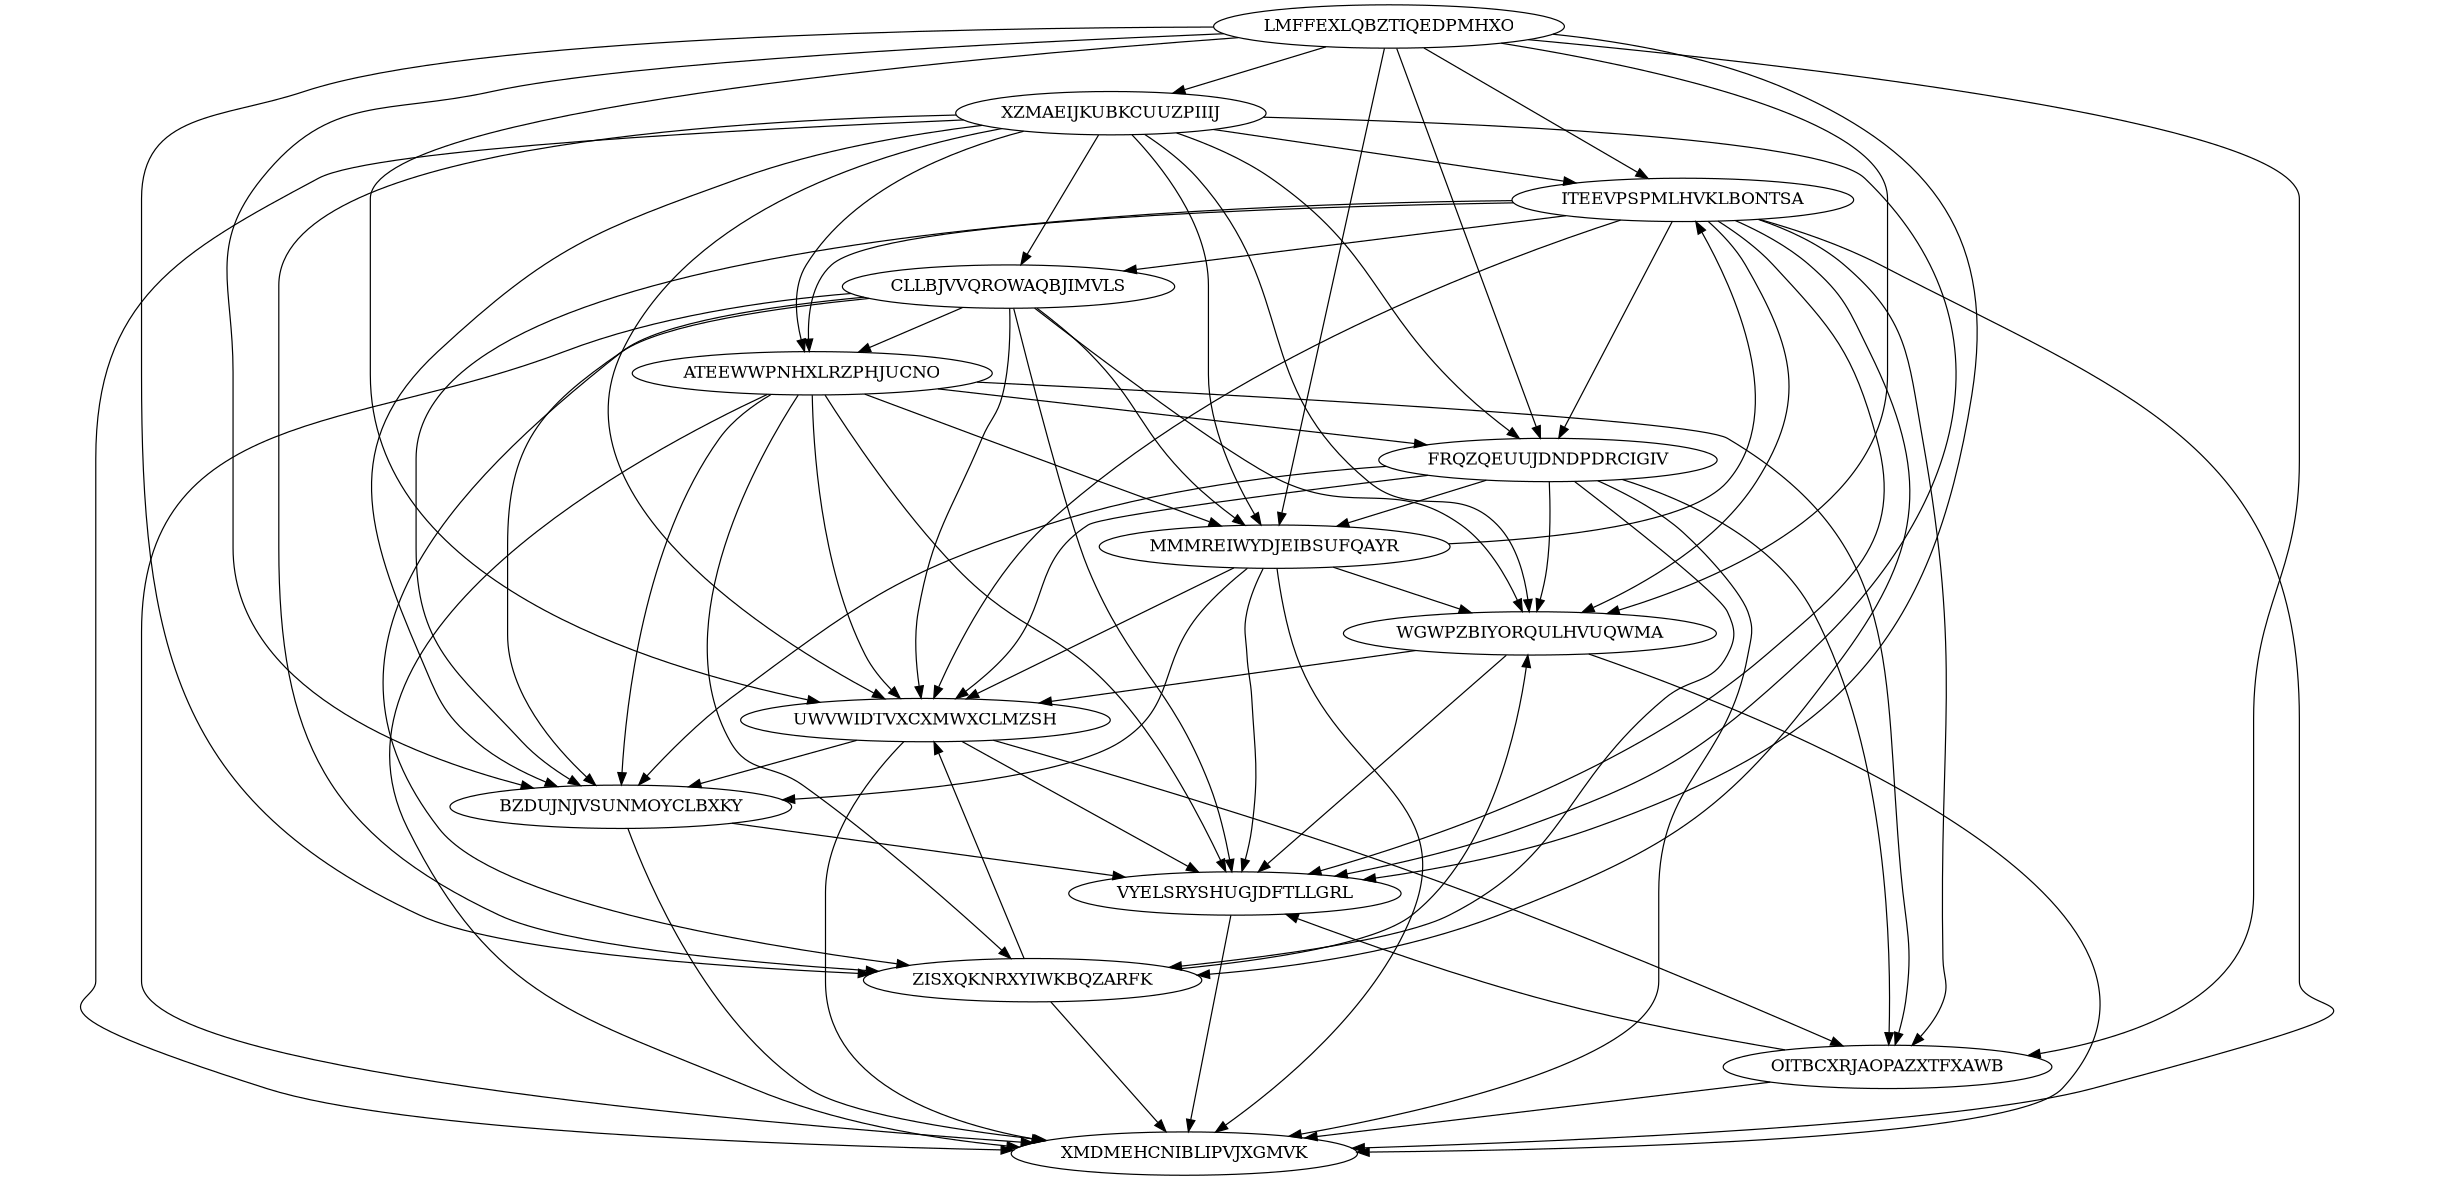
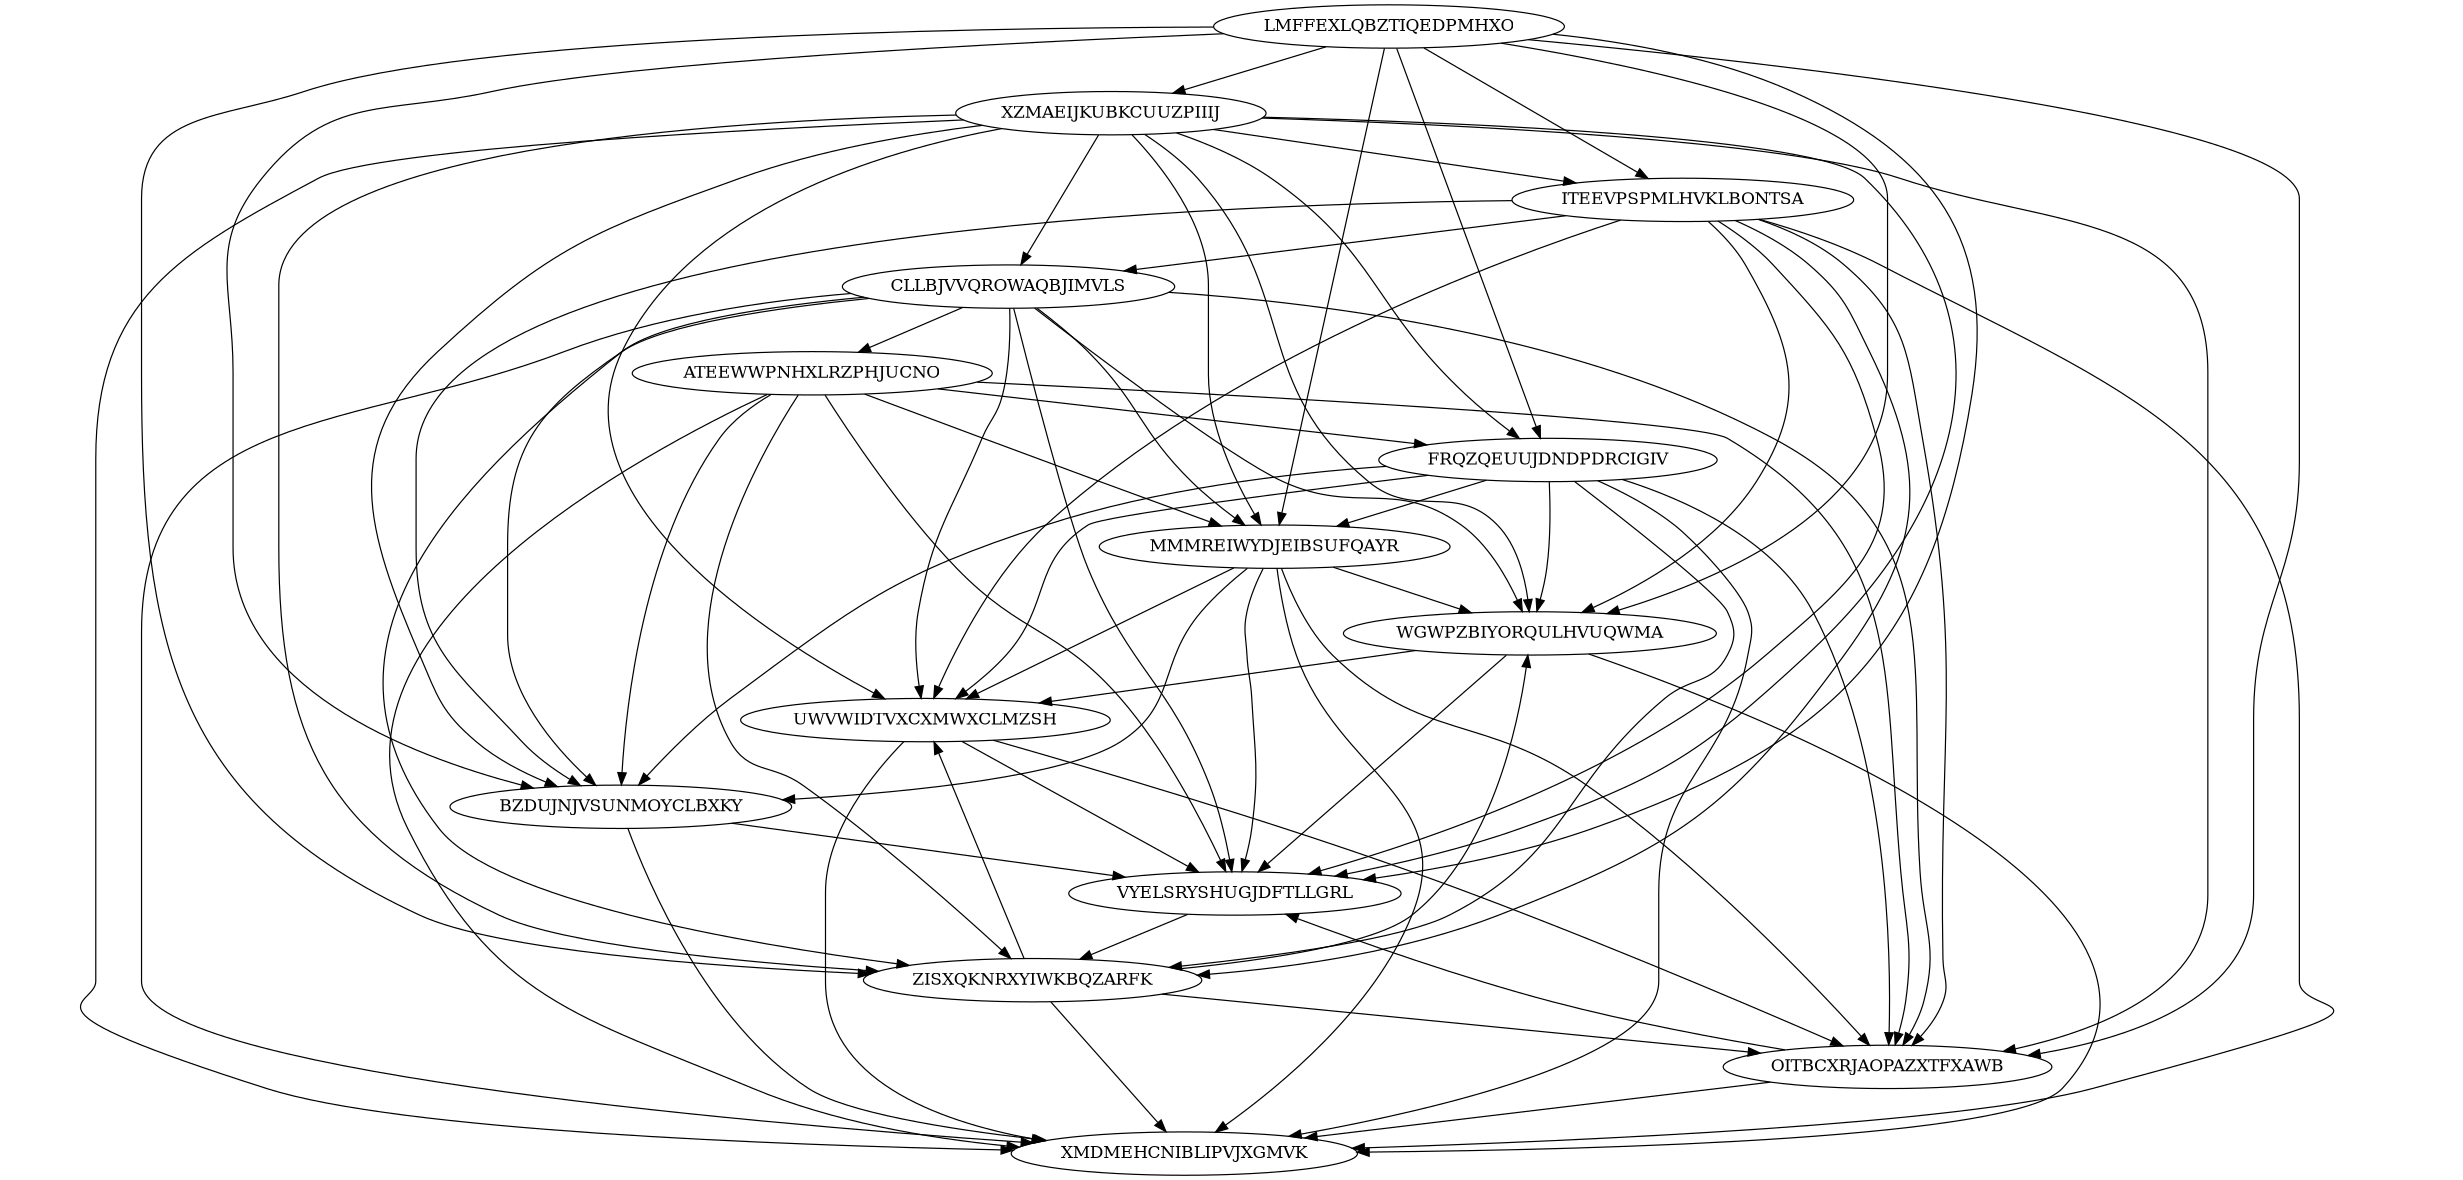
edge "LMFFEXLQBZTIQEDPMHXO" -> "UWVWIDTVXCXMWXCLMZSH": removed
edge "XZMAEIJKUBKCUUZPIIIJ" -> "ATEEWWPNHXLRZPHJUCNO": now "XZMAEIJKUBKCUUZPIIIJ" -> "OITBCXRJAOPAZXTFXAWB"
edge "ITEEVPSPMLHVKLBONTSA" -> "ATEEWWPNHXLRZPHJUCNO": removed
edge "ITEEVPSPMLHVKLBONTSA" -> "FRQZQEUUJDNDPDRCIGIV": removed
edge "CLLBJVVQROWAQBJIMVLS" -> "OITBCXRJAOPAZXTFXAWB": added
edge "MMMREIWYDJEIBSUFQAYR" -> "ITEEVPSPMLHVKLBONTSA": now "MMMREIWYDJEIBSUFQAYR" -> "OITBCXRJAOPAZXTFXAWB"
edge "ATEEWWPNHXLRZPHJUCNO" -> "UWVWIDTVXCXMWXCLMZSH": removed
edge "UWVWIDTVXCXMWXCLMZSH" -> "BZDUJNJVSUNMOYCLBXKY": removed
edge "VYELSRYSHUGJDFTLLGRL" -> "XMDMEHCNIBLIPVJXGMVK": now "VYELSRYSHUGJDFTLLGRL" -> "ZISXQKNRXYIWKBQZARFK"
edge "ZISXQKNRXYIWKBQZARFK" -> "OITBCXRJAOPAZXTFXAWB": added
